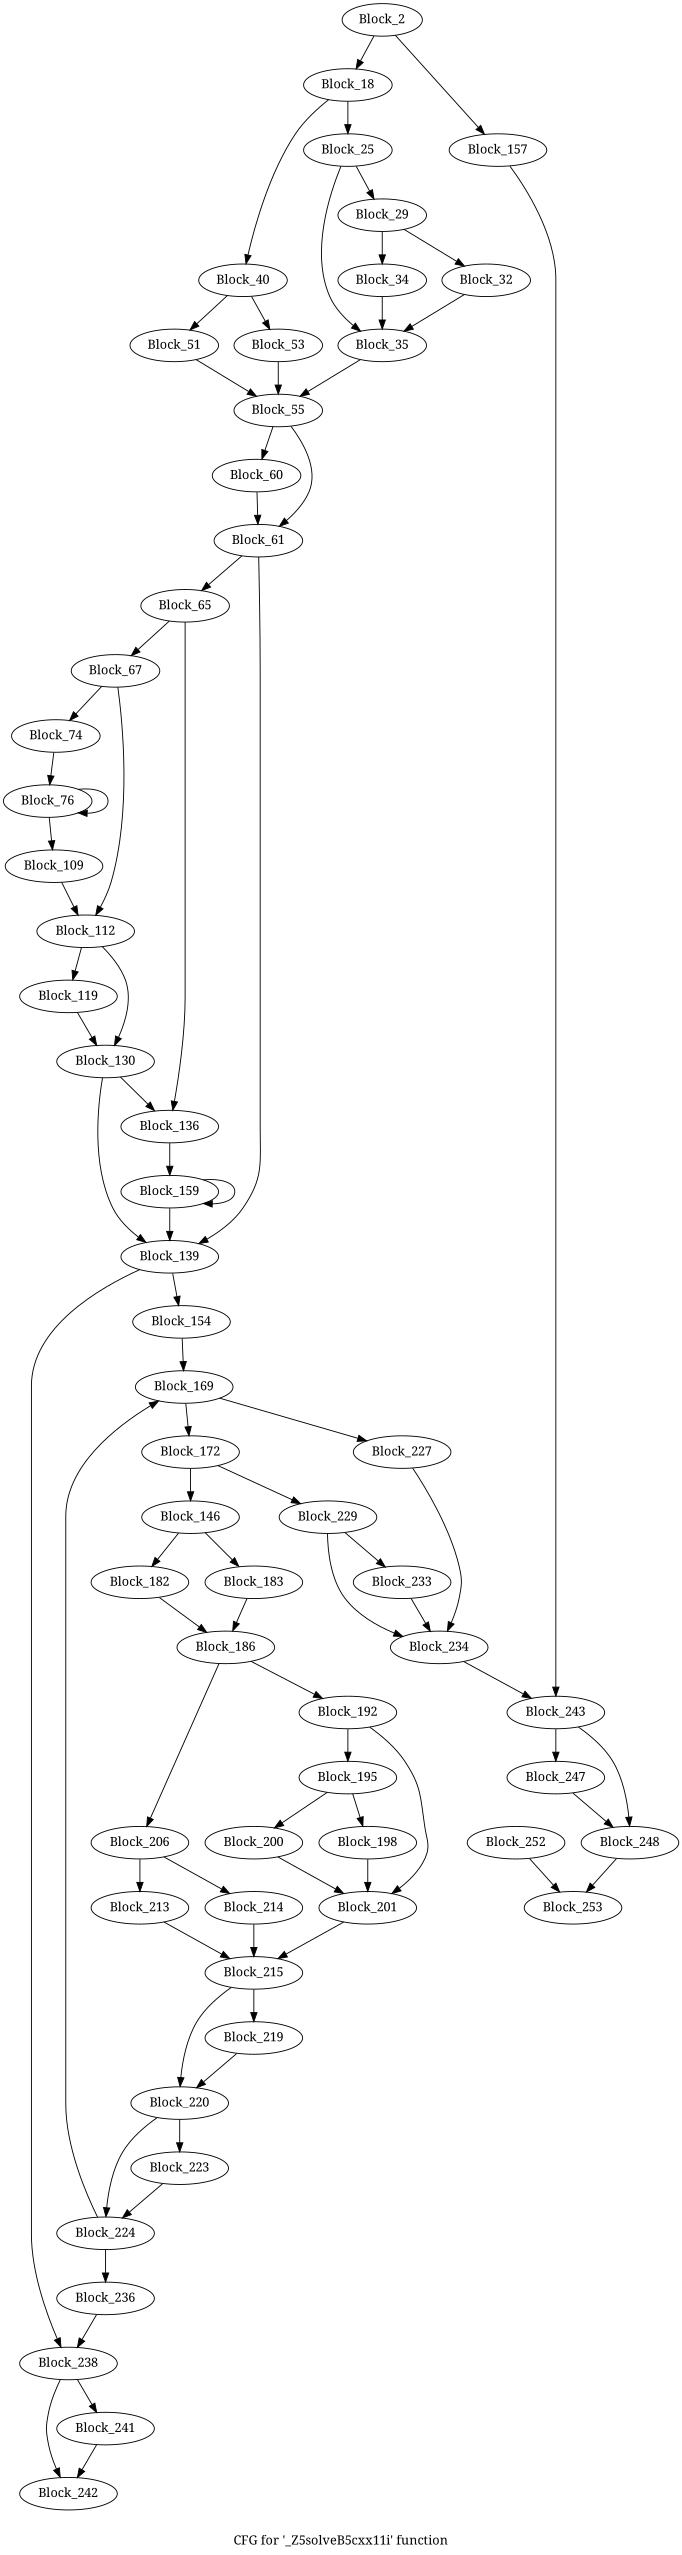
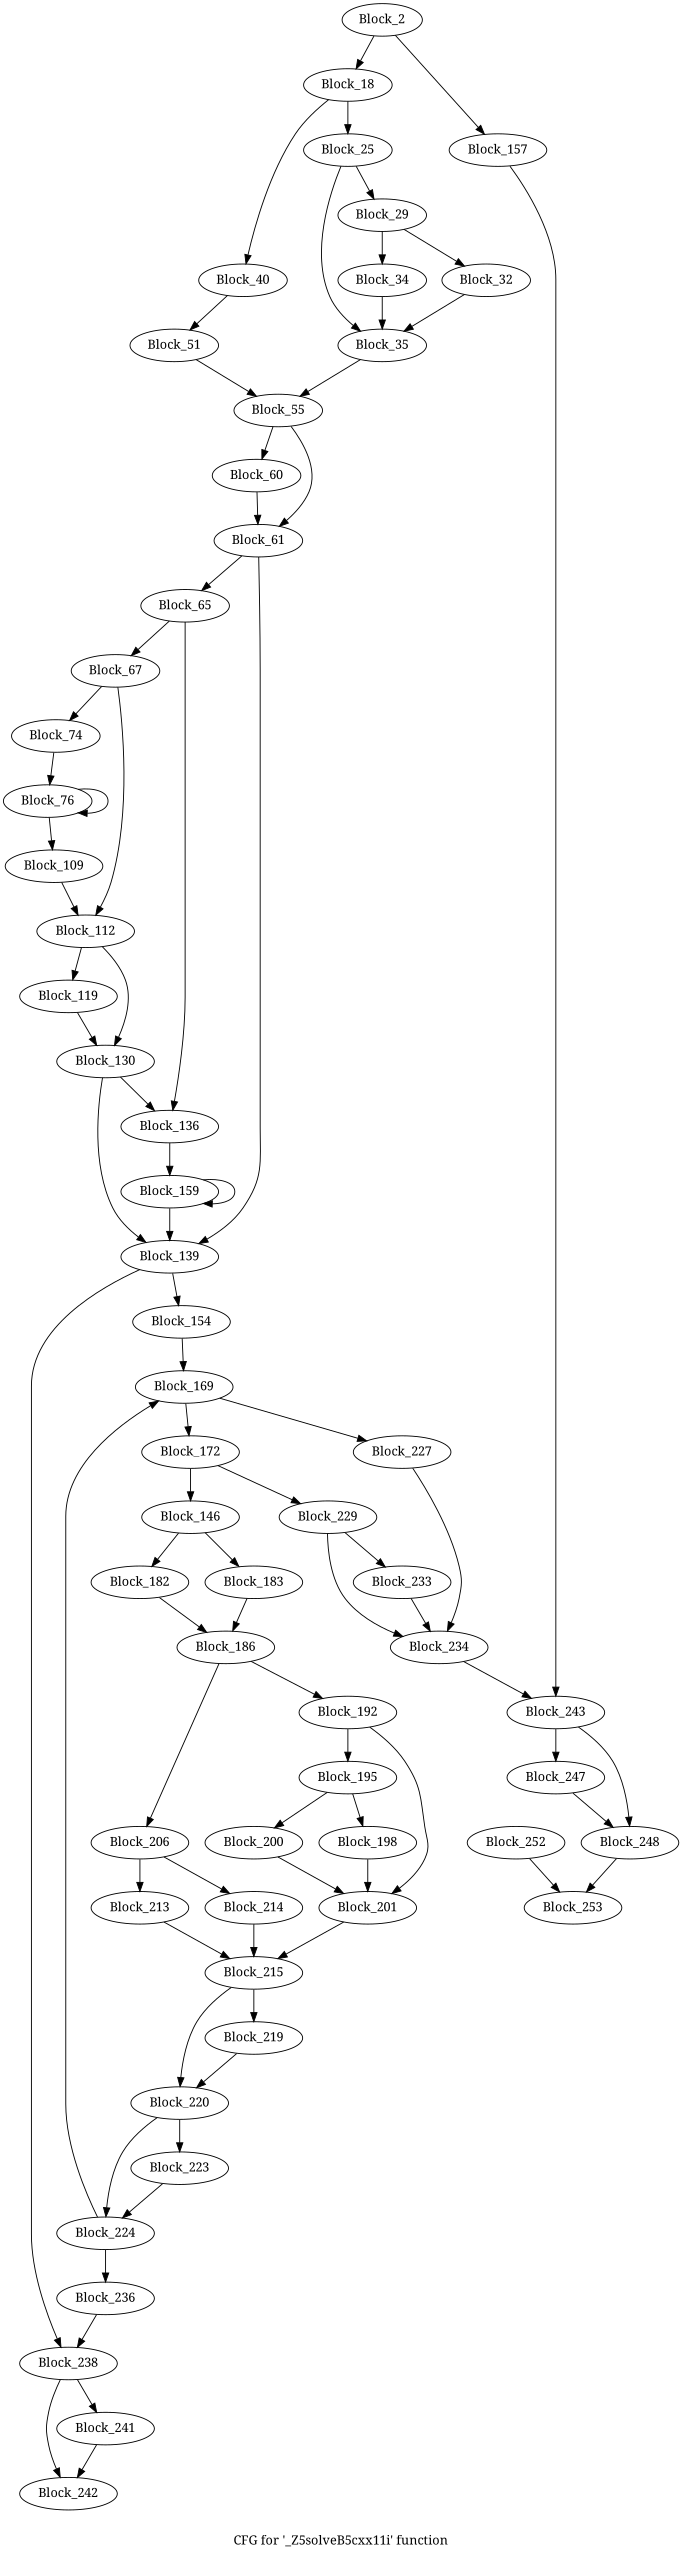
node "Block_53": removed
